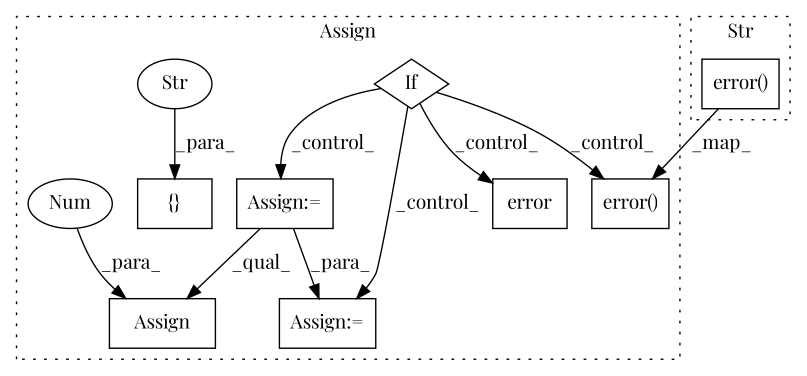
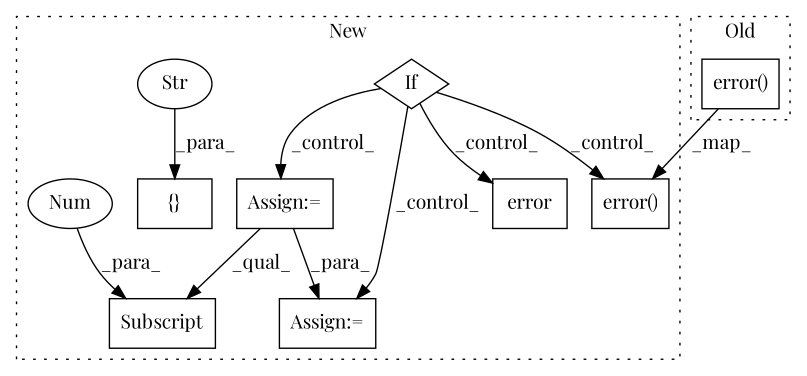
cluster "Assign": label "Assign" -> "New"
cluster "Str": label "Str" -> "Old"
node "Assign": label "Assign" -> "Subscript"
